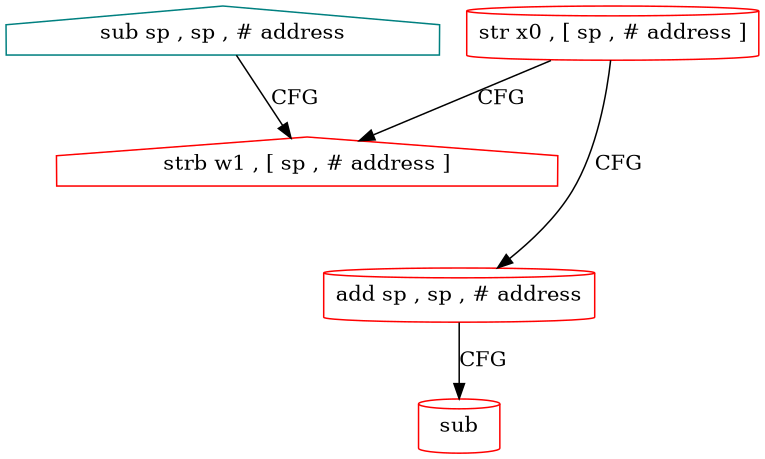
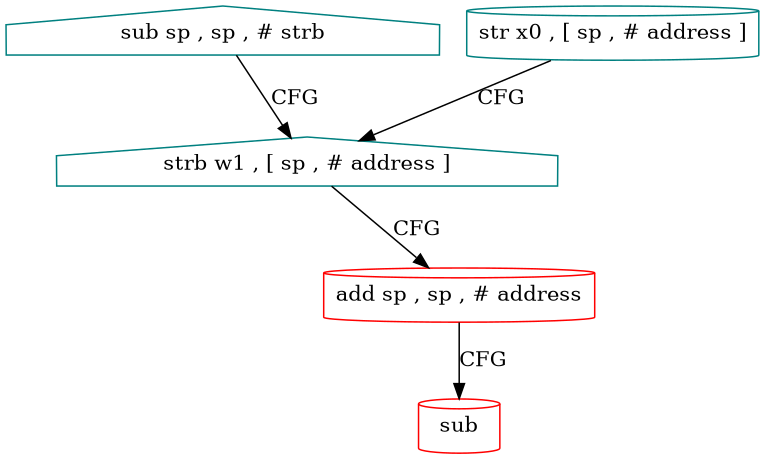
node "sub sp , sp , # address": label "sub sp , sp , # address" -> "sub sp , sp , # strb"
node "str x0 , [ sp , # address ]": color red -> teal
node "strb w1 , [ sp , # address ]": color red -> teal
edge "str x0 , [ sp , # address ]" -> "add sp , sp , # address": now "strb w1 , [ sp , # address ]" -> "add sp , sp , # address"
